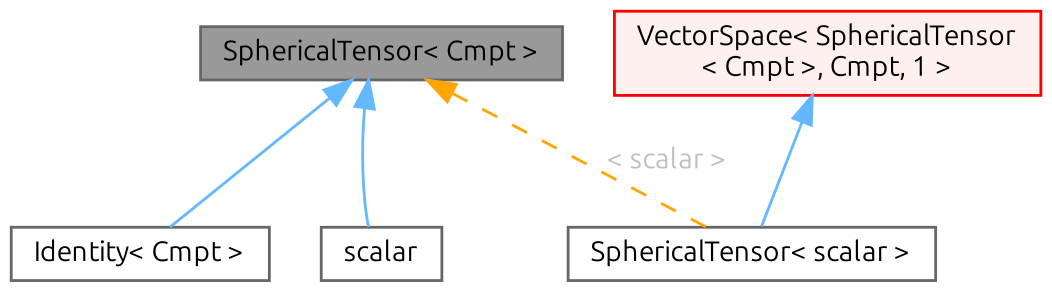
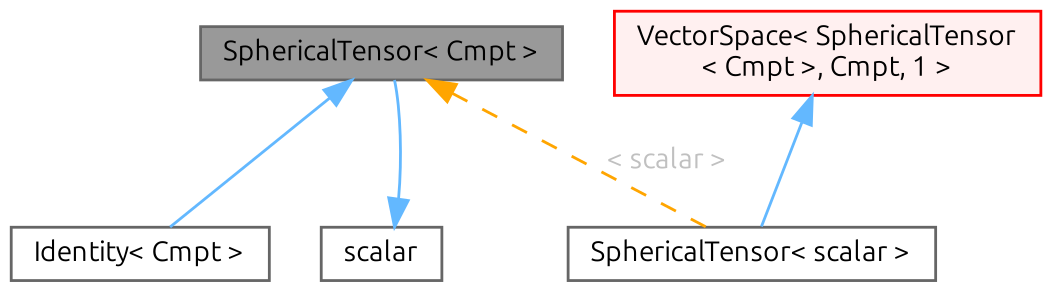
edge "scalar" -> "SphericalTensor< Cmpt >": reversed
